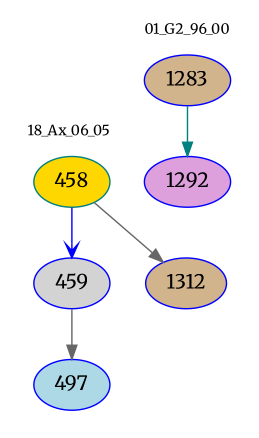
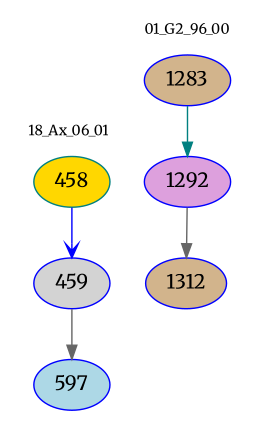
cluster "18_Ax_06_05": label "18_Ax_06_05" -> "18_Ax_06_01"
edge "458" -> "1312": now "1292" -> "1312"
node "497": label "497" -> "597"
